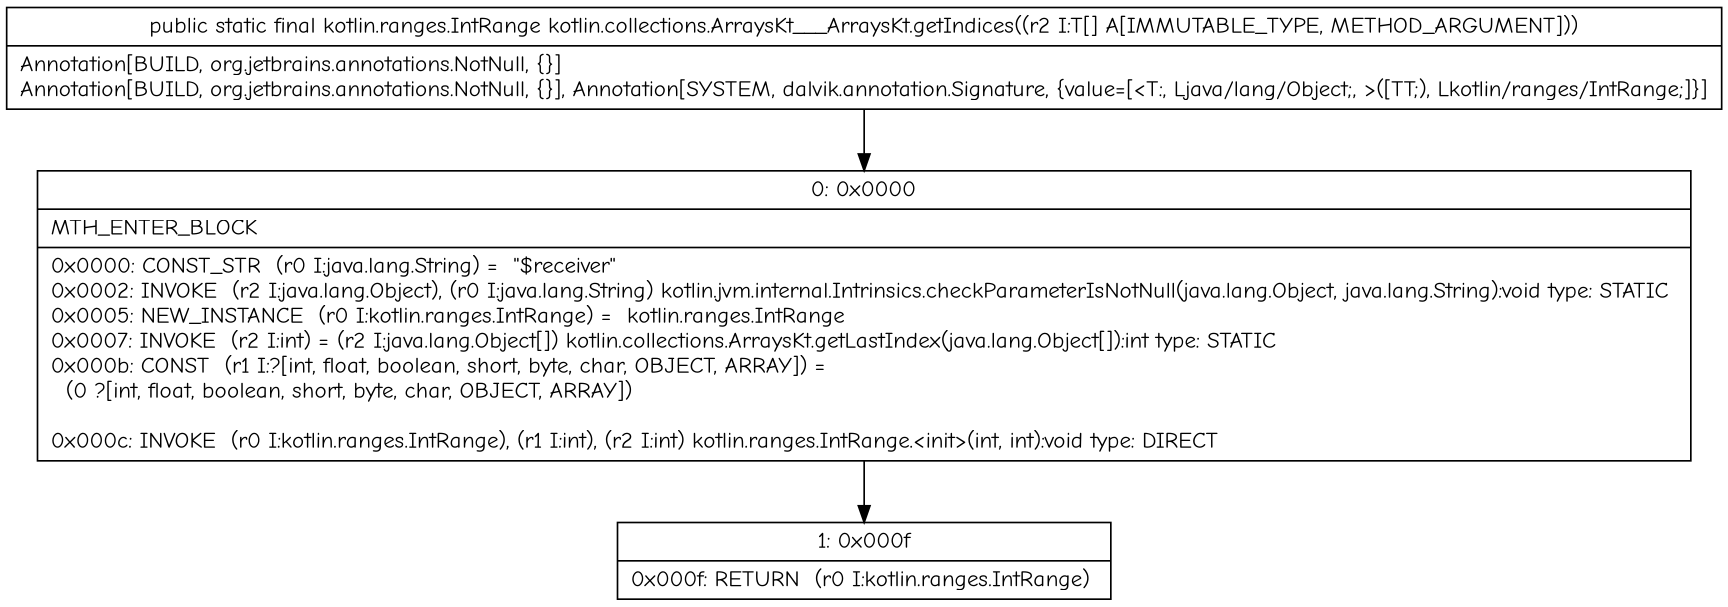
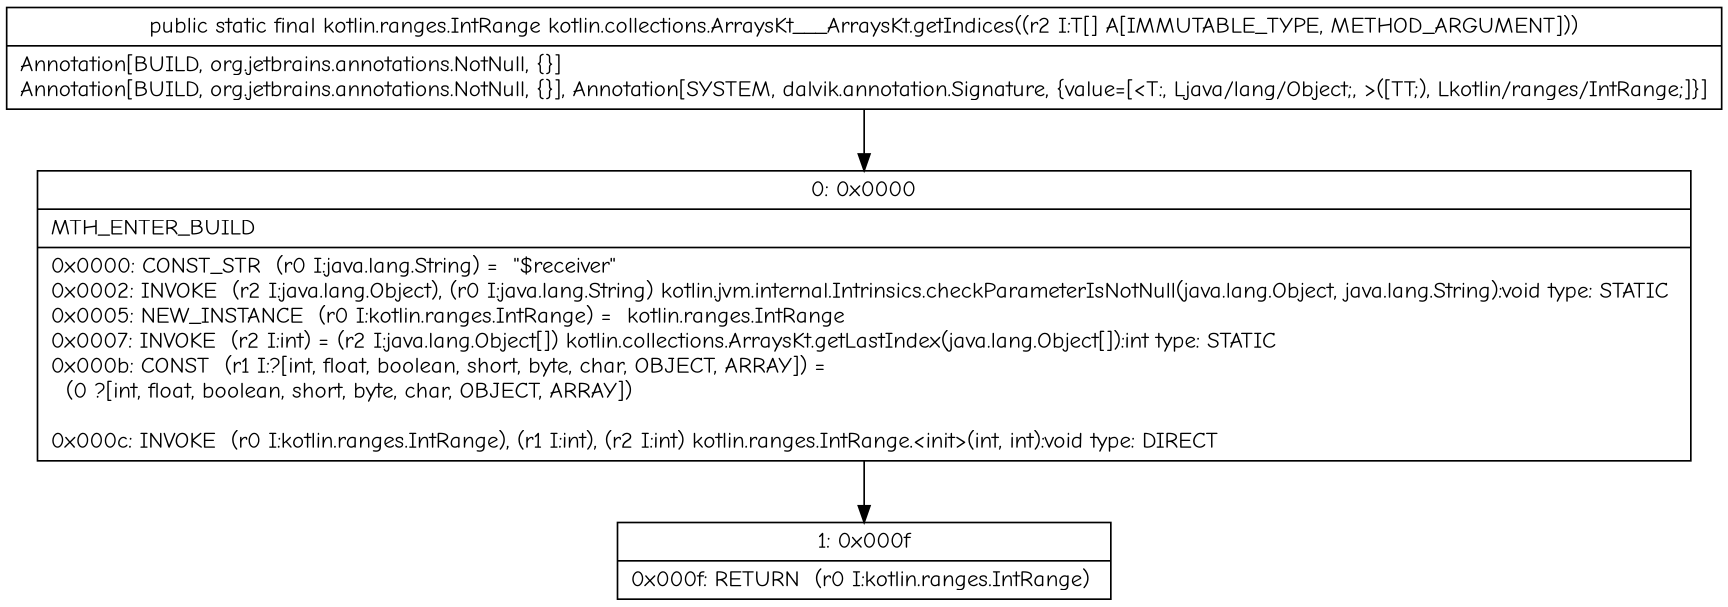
node "0: 0x0000": text "MTH_ENTER_BLOCK" -> "MTH_ENTER_BUILD"
